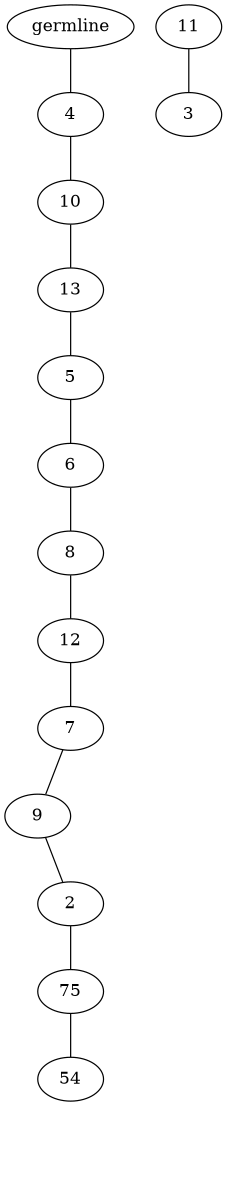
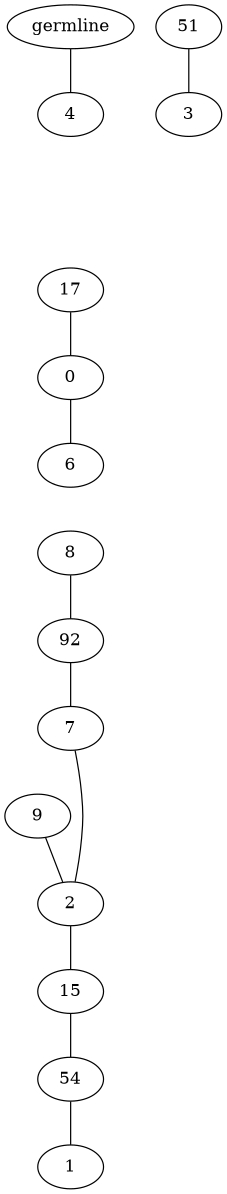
node "11": label "11" -> "51"
node "10": removed
node "13": label "13" -> "17"
node "5": label "5" -> "0"
edge "6" -- "8": removed
node "12": label "12" -> "92"
edge "7" -- "9": now "7" -- "2"
node "75": label "75" -> "15"
node "1": added
